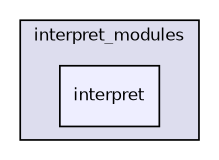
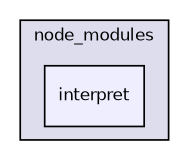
cluster "interpret_modules": label "interpret_modules" -> "node_modules"
